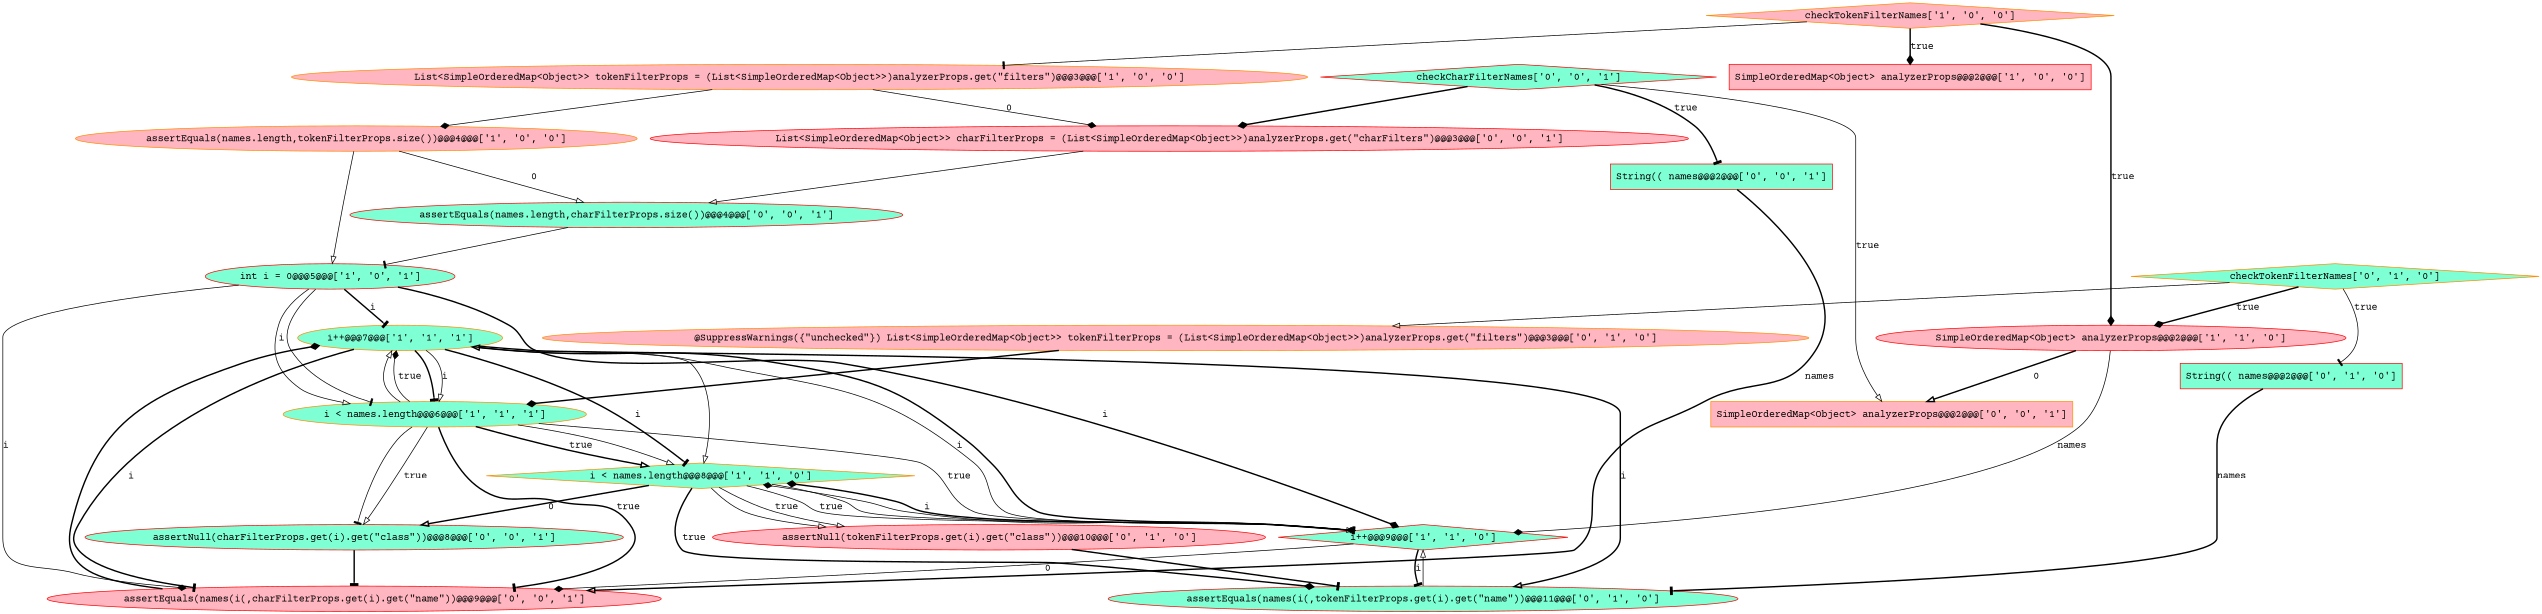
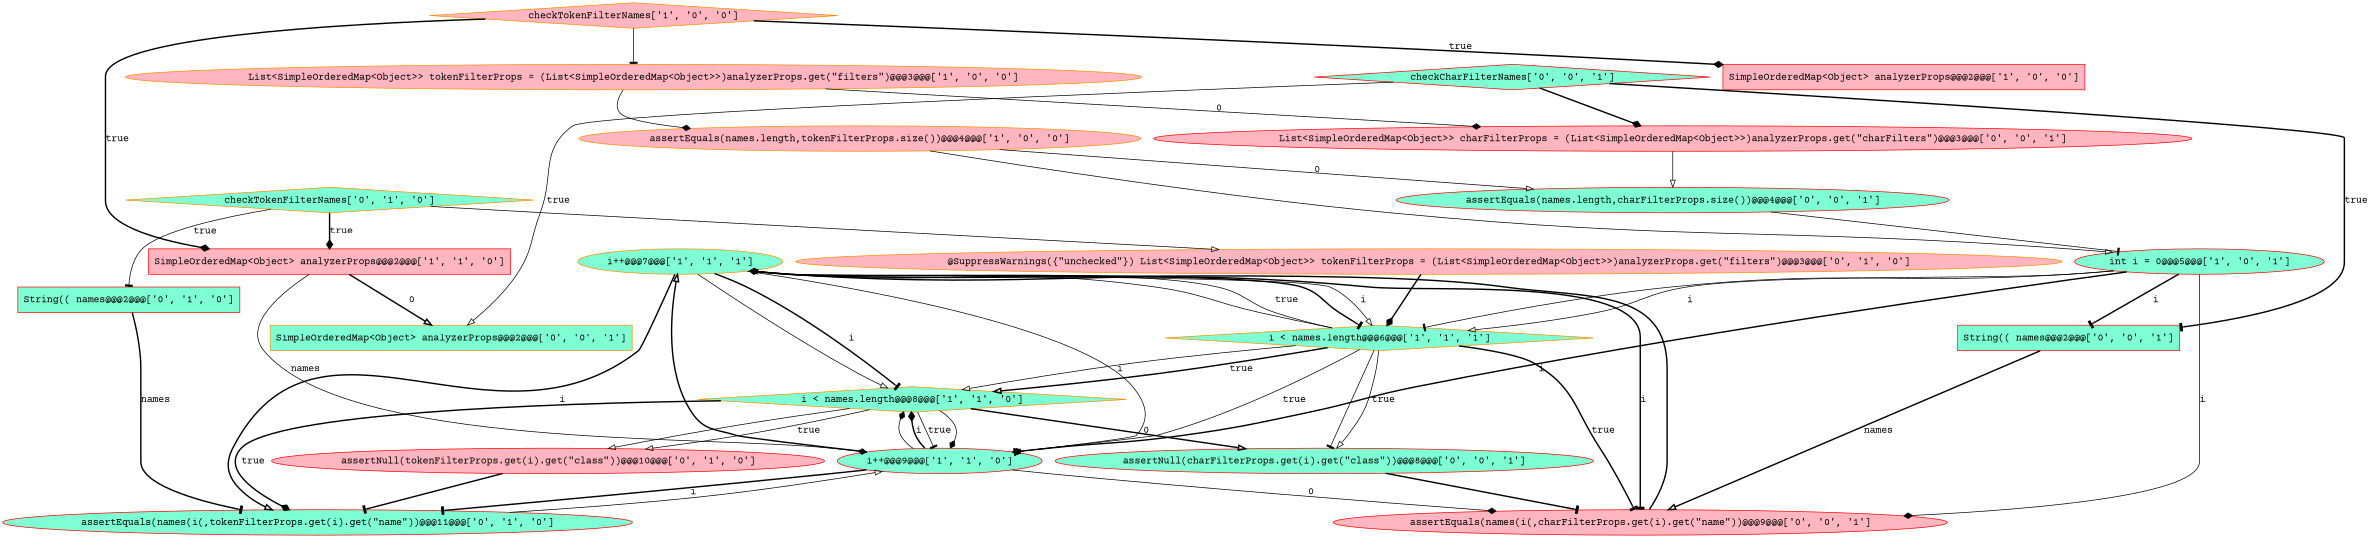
edge "int i = 0@@@5@@@['1', '0', '1']" -> "i++@@@7@@@['1', '1', '1']": now "int i = 0@@@5@@@['1', '0', '1']" -> "String(( names@@@2@@@['0', '0', '1']"
node "SimpleOrderedMap<Object> analyzerProps@@@2@@@['1', '1', '0']": shape ellipse -> box
node "i < names.length@@@6@@@['1', '1', '1']": shape ellipse -> diamond
node "SimpleOrderedMap<Object> analyzerProps@@@2@@@['0', '0', '1']": fillcolor lightpink -> aquamarine
node "i++@@@9@@@['1', '1', '0']": shape diamond -> ellipse
